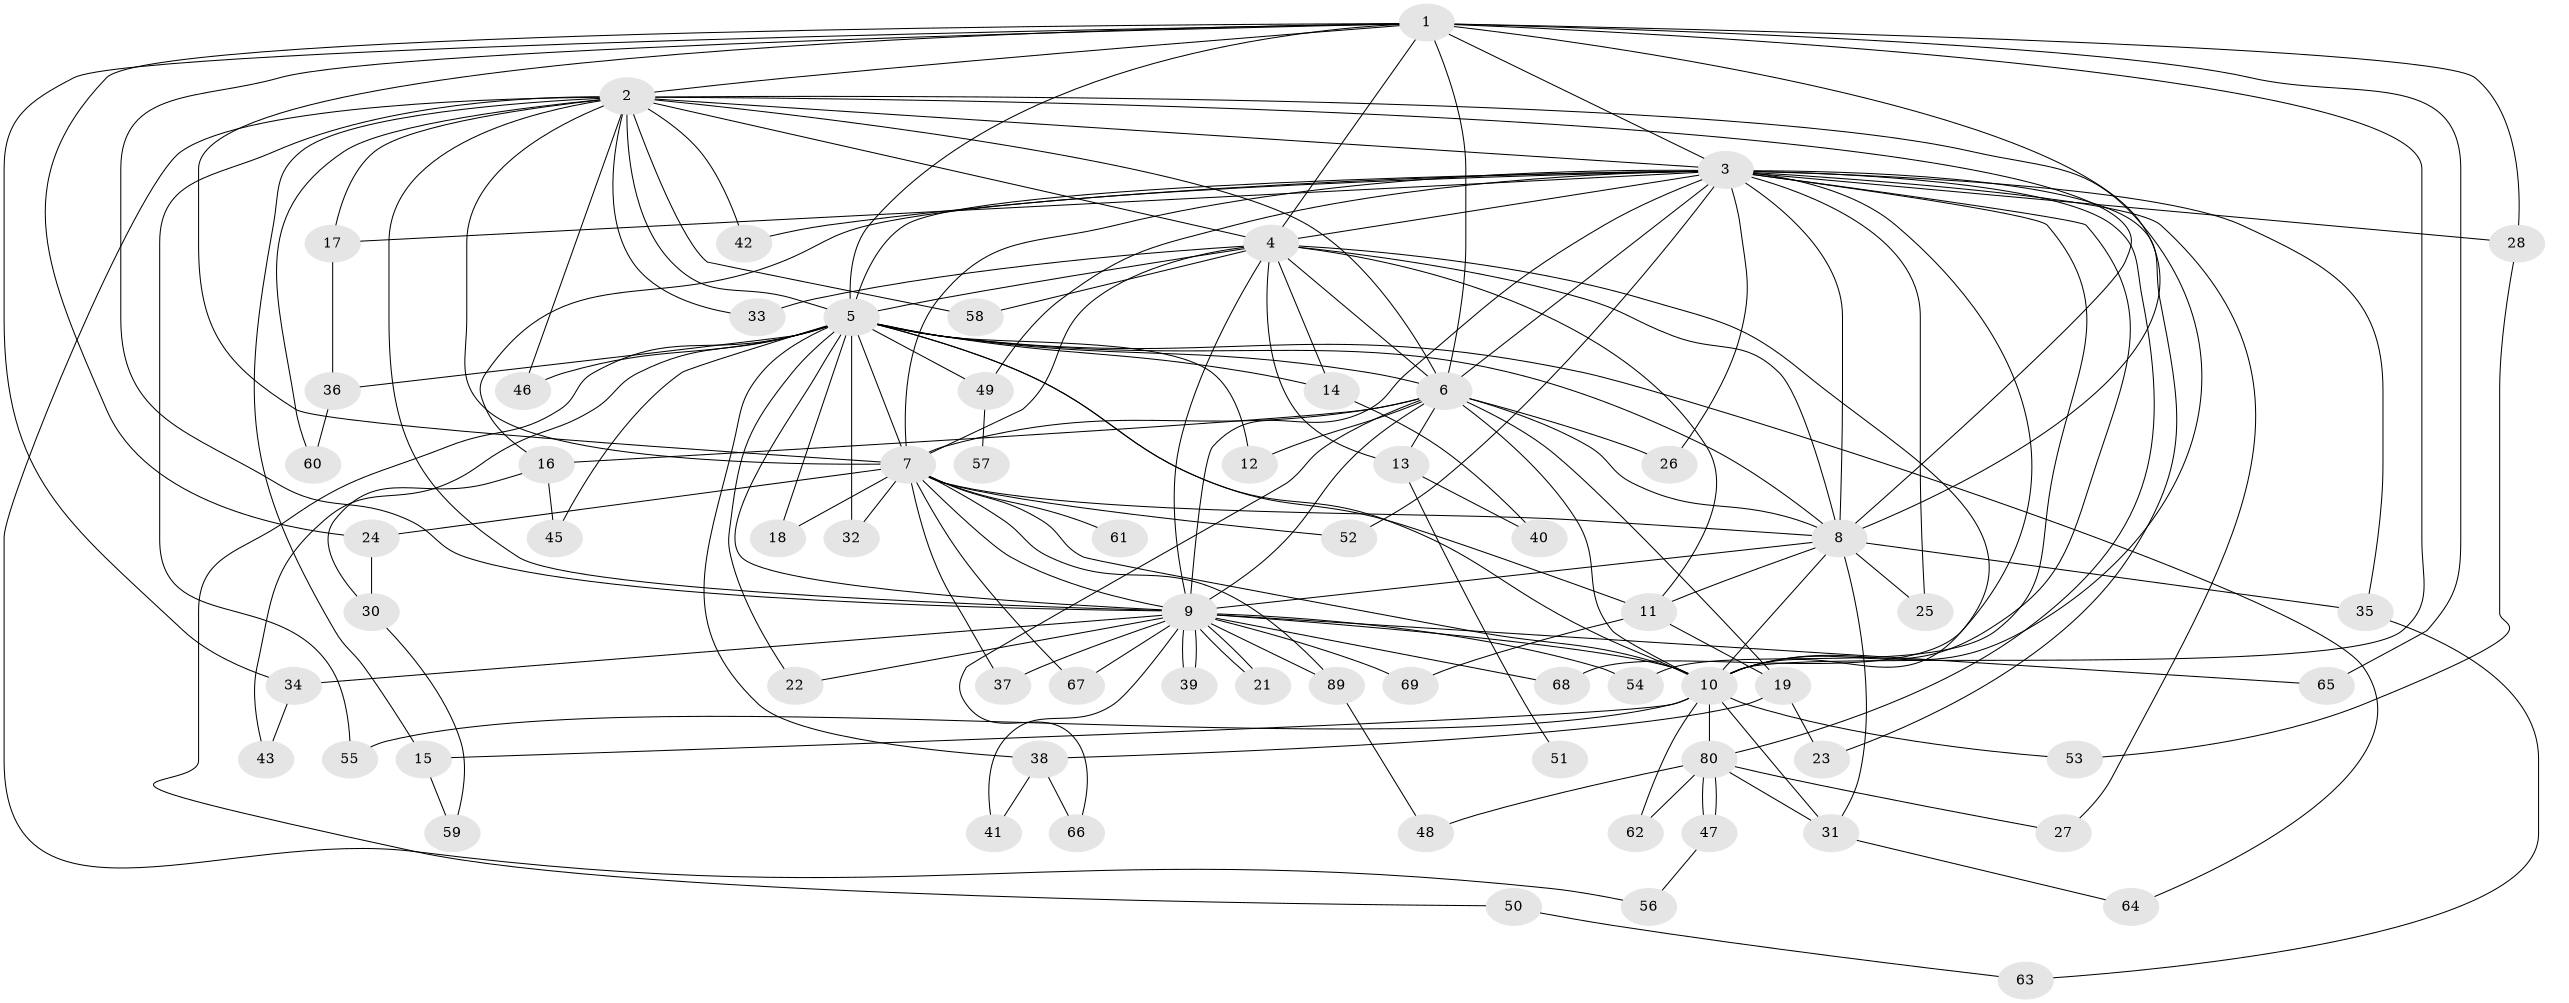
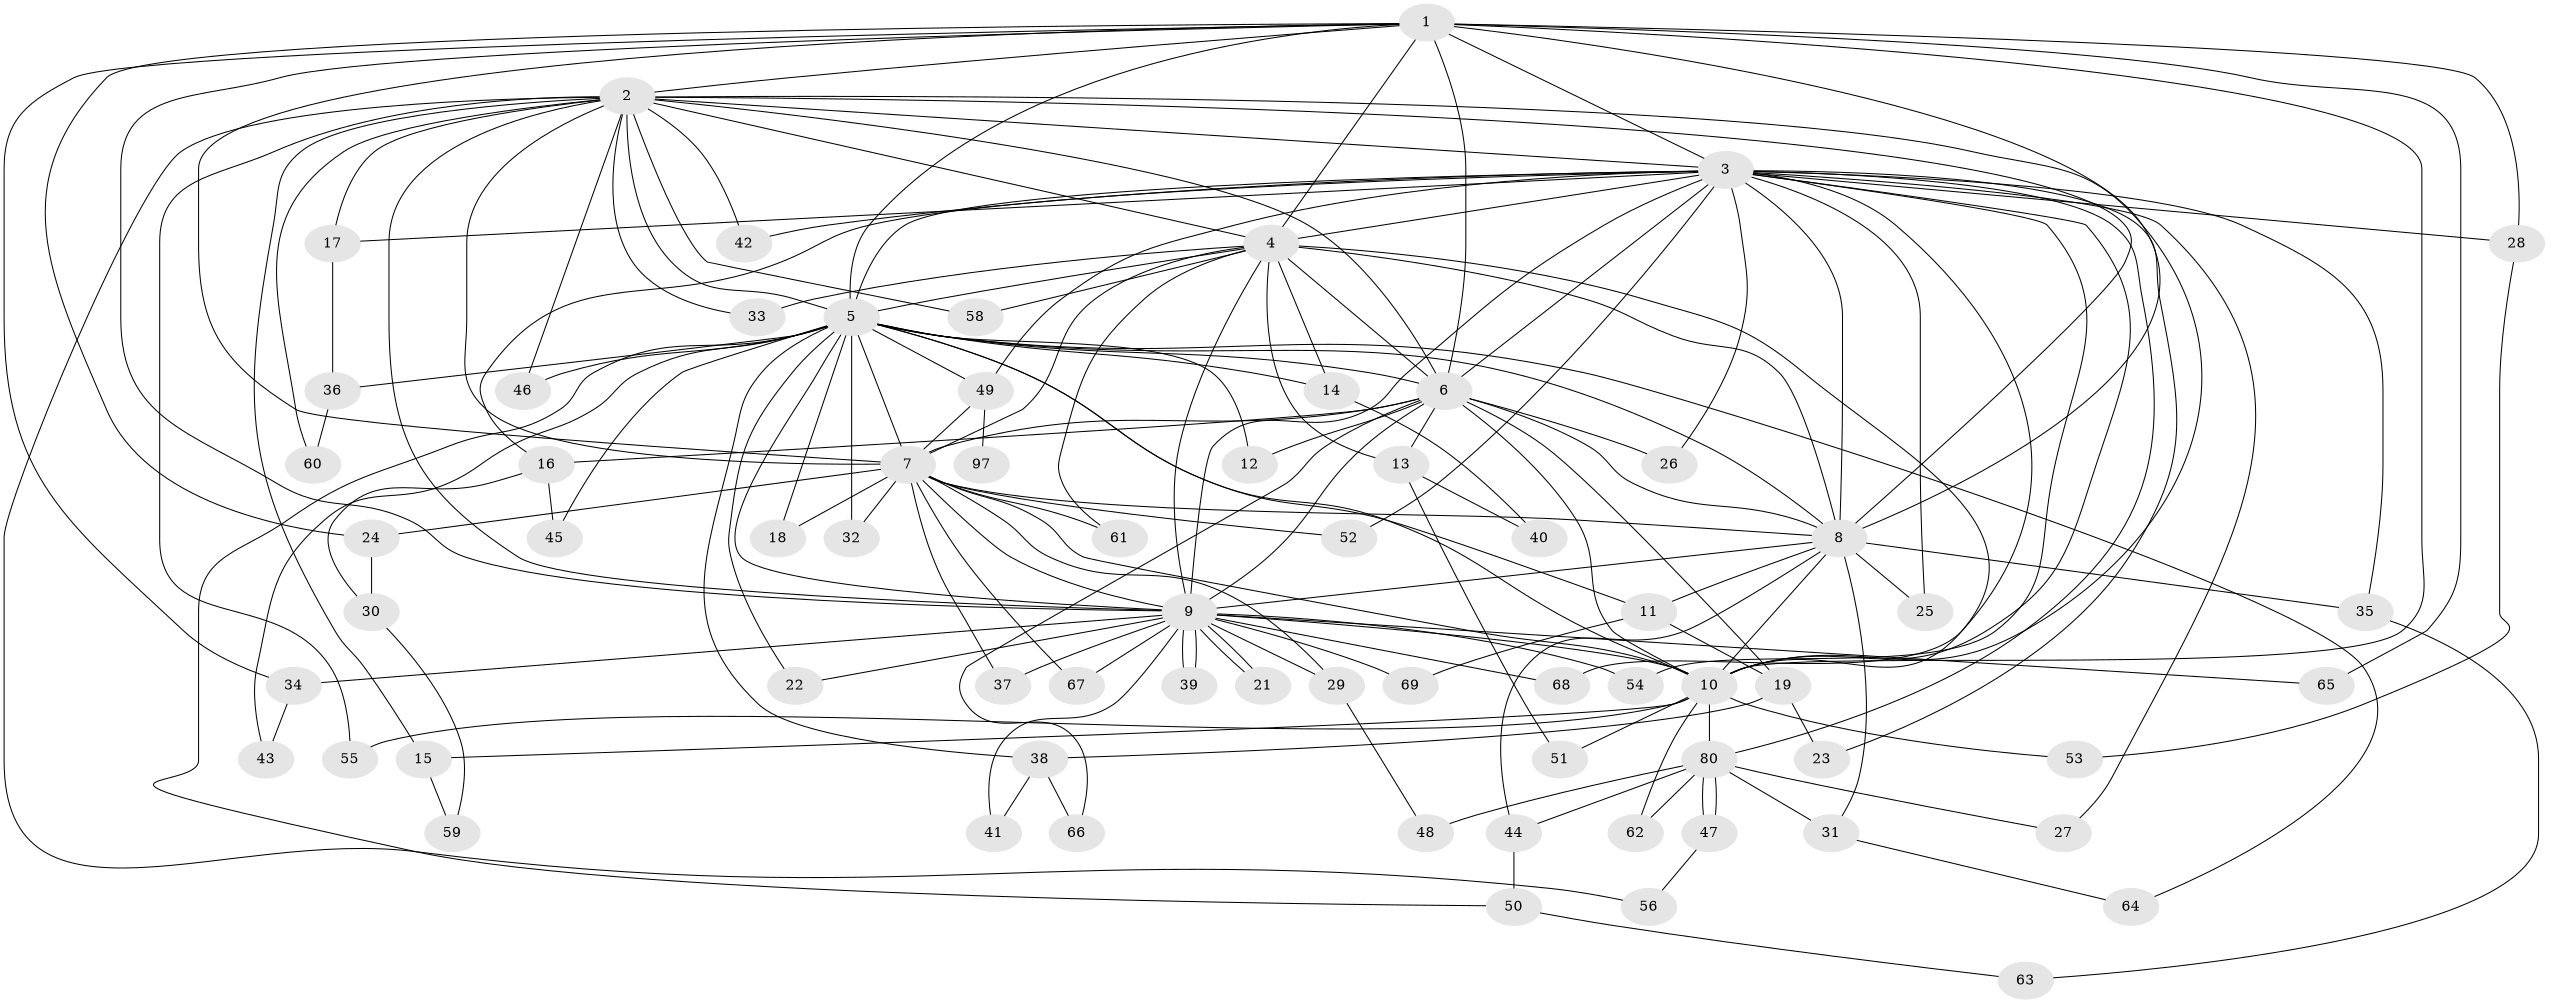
edge "3" -- "7": now "49" -- "7"
edge "4" -- "11": now "4" -- "61"
node "57": label "57" -> "97"
node "89": label "89" -> "29"
edge "10" -- "31": now "10" -- "51"
node "44": added
